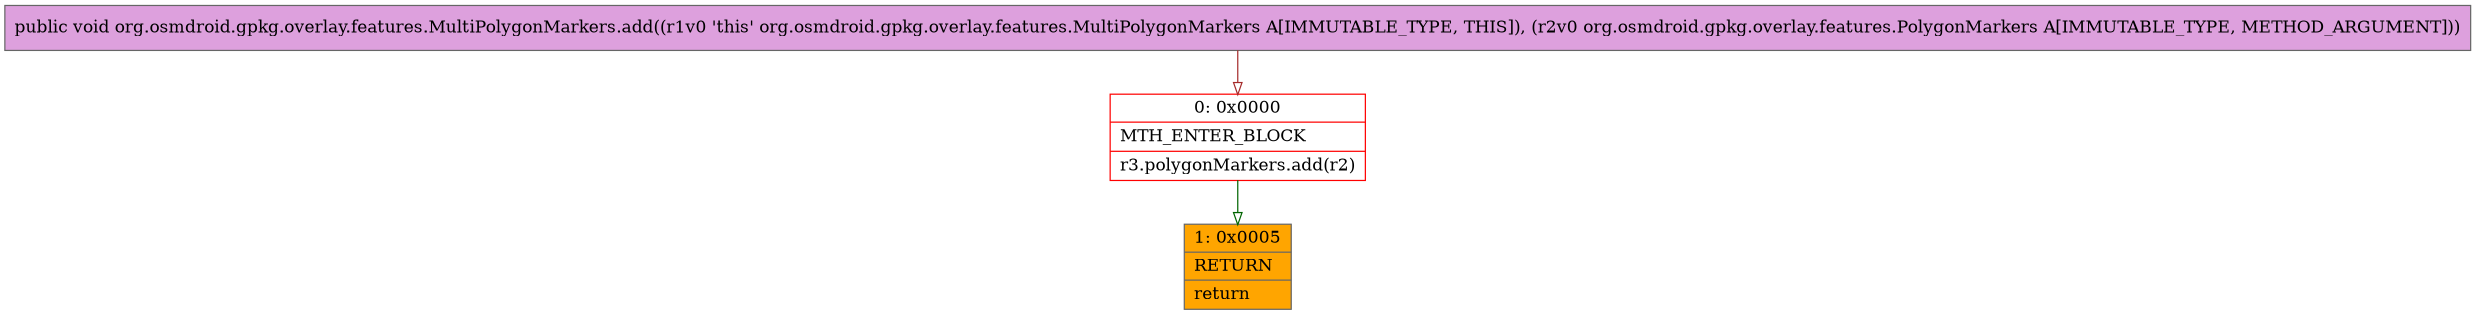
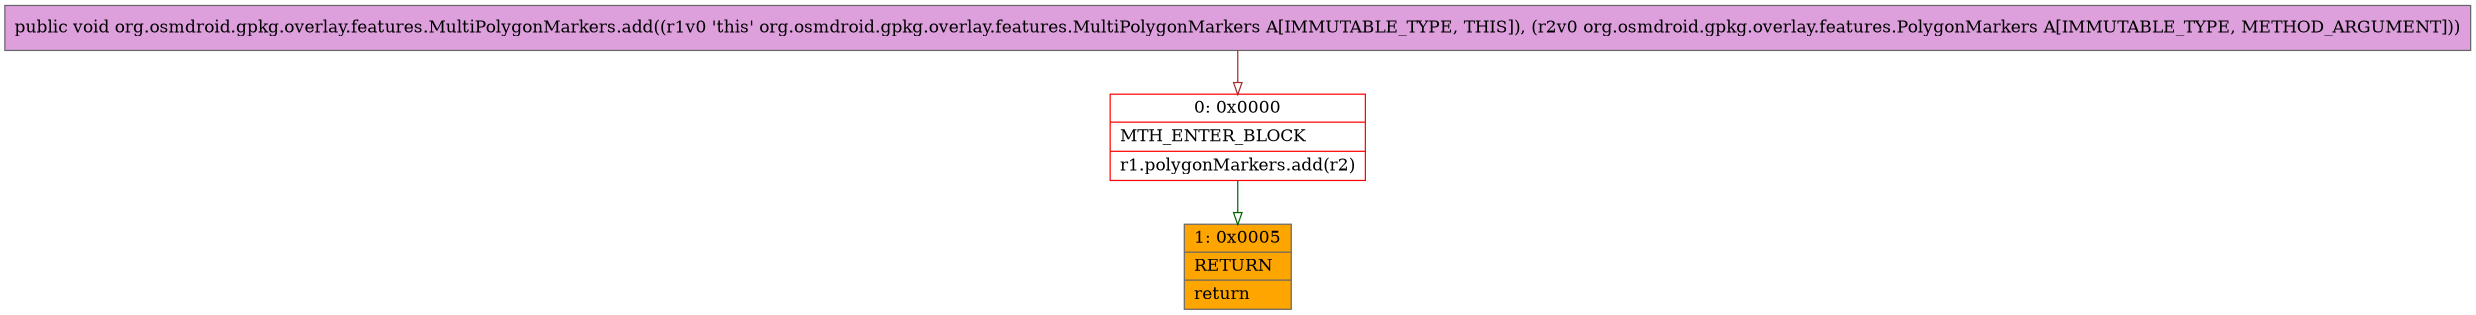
node "0: 0x0000": text "r3.polygonMarkers.add(r2)" -> "r1.polygonMarkers.add(r2)"
